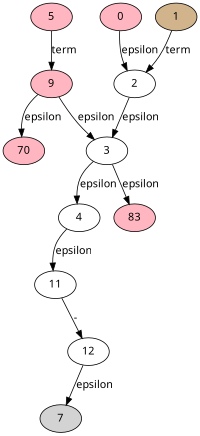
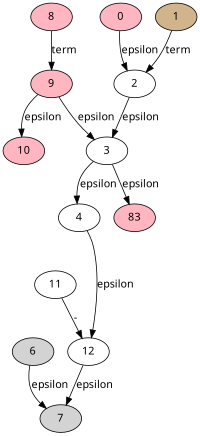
node "5": label "5" -> "8"
node "70": label "70" -> "10"
edge "4" -> "11": now "4" -> "12"
node "6": added
